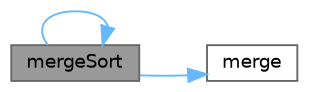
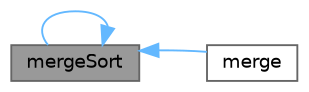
edge "mergeSort" -> "merge": reversed
